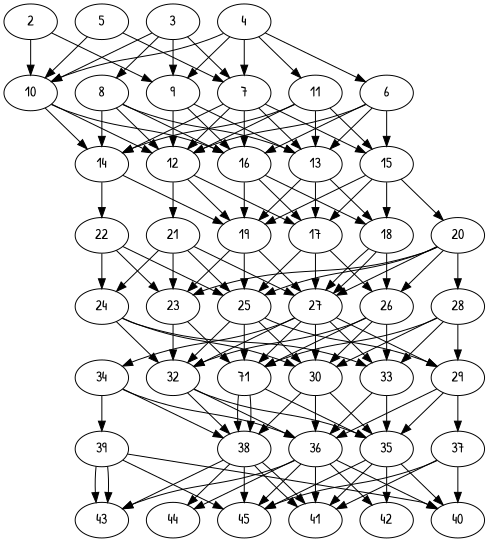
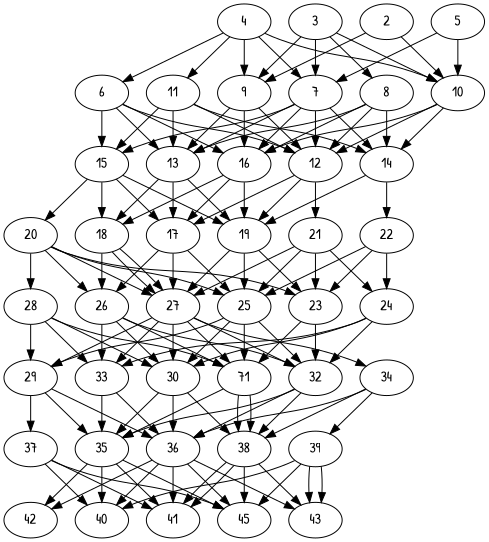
node "44": removed
